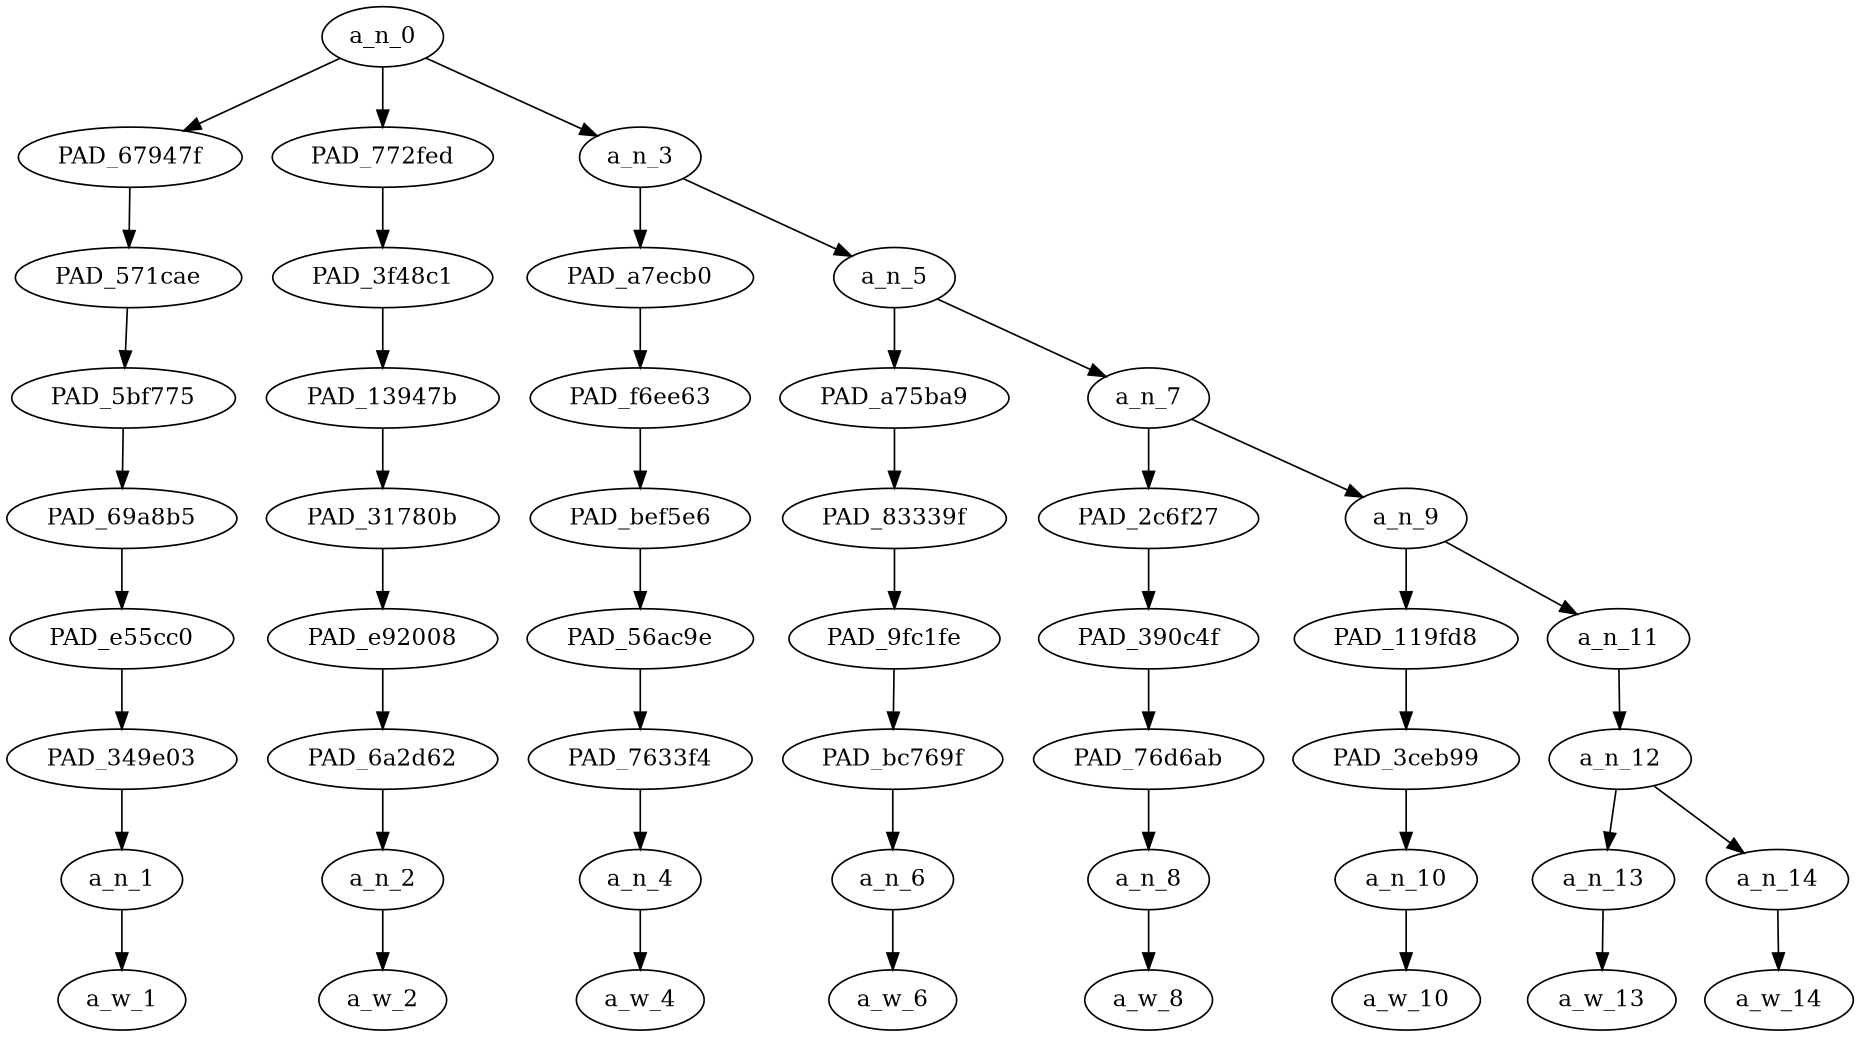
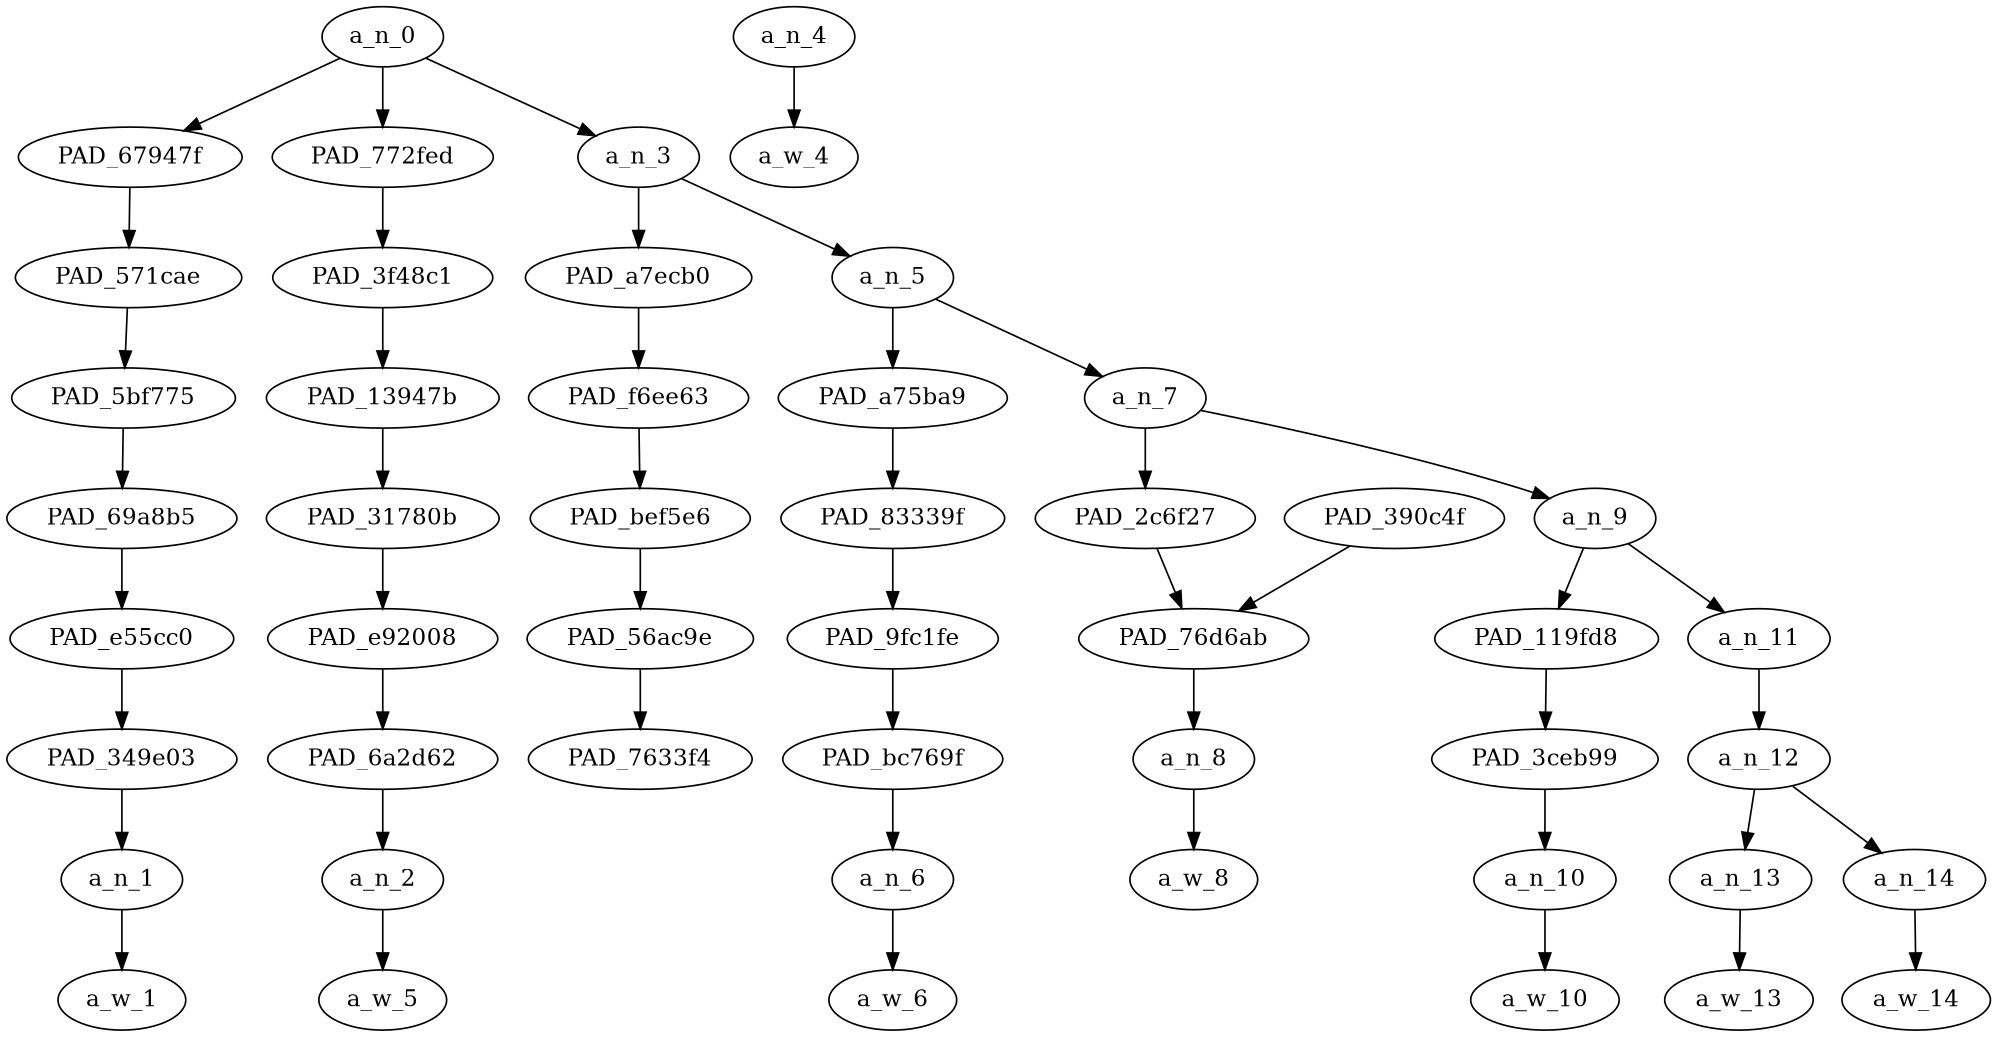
edge "PAD_2c6f27" -> "PAD_390c4f": now "PAD_2c6f27" -> "PAD_76d6ab"
edge "PAD_7633f4" -> "a_n_4": removed
node "a_w_2": label "a_w_2" -> "a_w_5"
